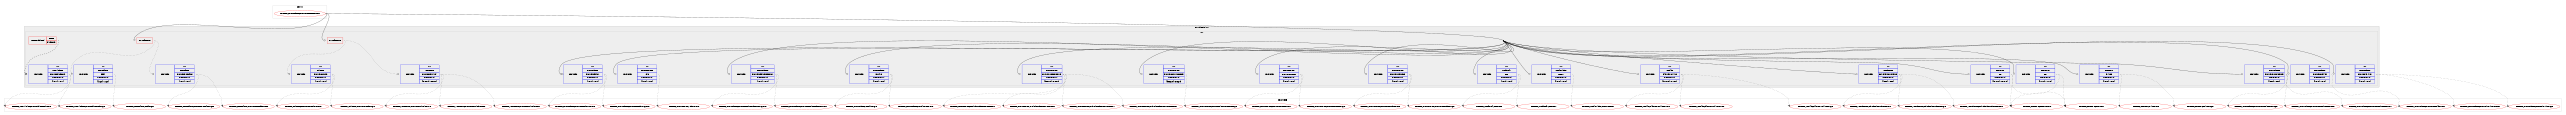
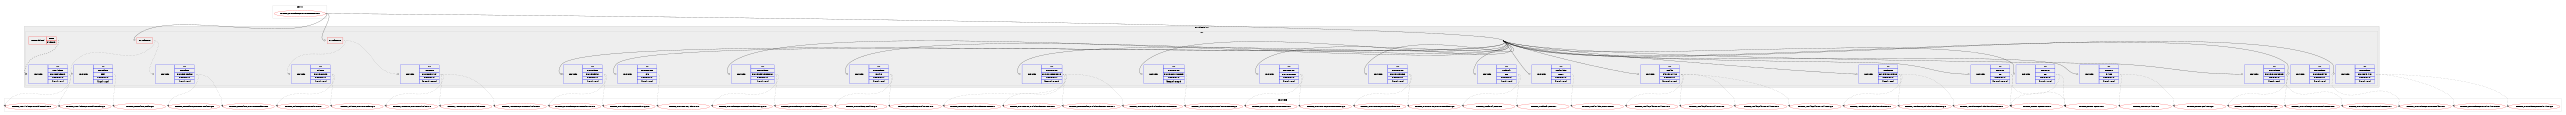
node "portage://gnome-extra/evolution-data-server-3.52.4": label "portage://gnome-extra/evolution-data-server-3.52.4" -> "portage://gnome-editor/evolution-data-server-3.52.4"
node "portage://net-libs/glib-networking-2.80.0": added
